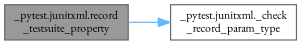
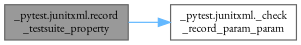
node "_pytest.junitxml._check _record_param_type": label "_pytest.junitxml._check _record_param_type" -> "_pytest.junitxml._check _record_param_param"
